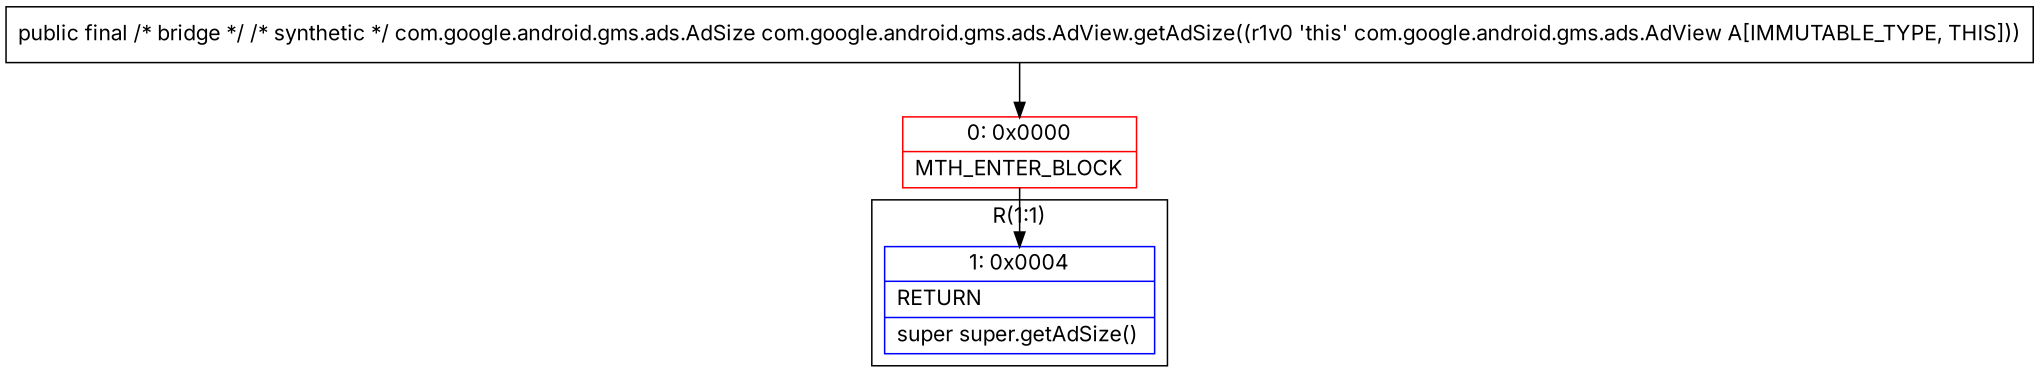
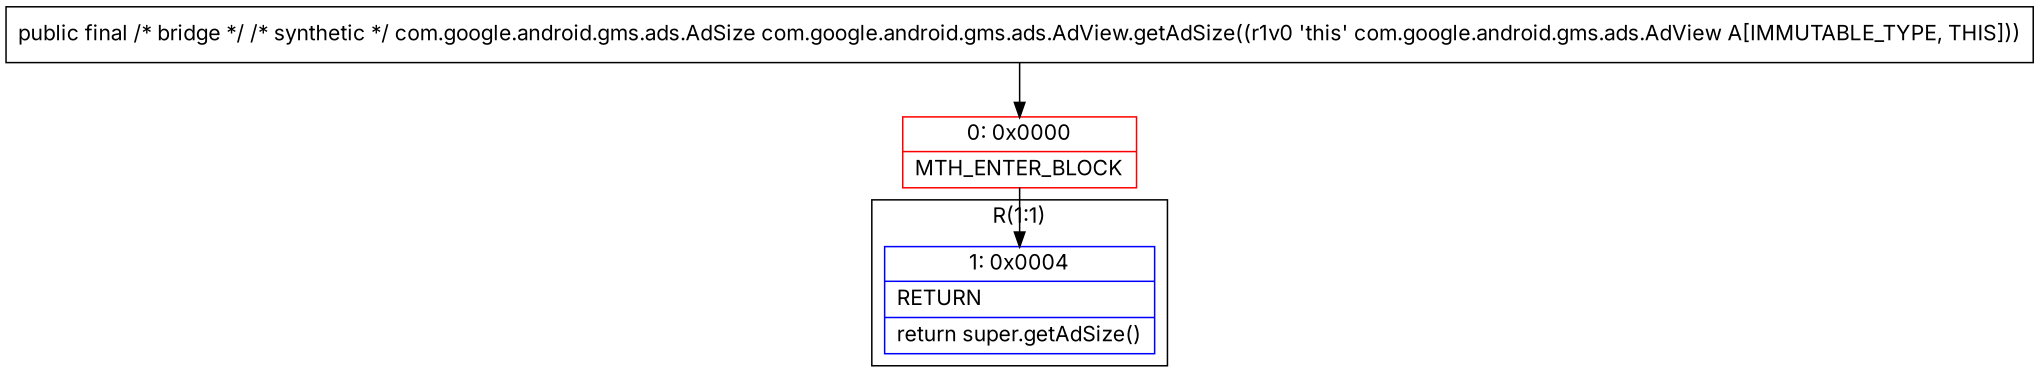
node "1: 0x0004": text "super super.getAdSize()" -> "return super.getAdSize()"
